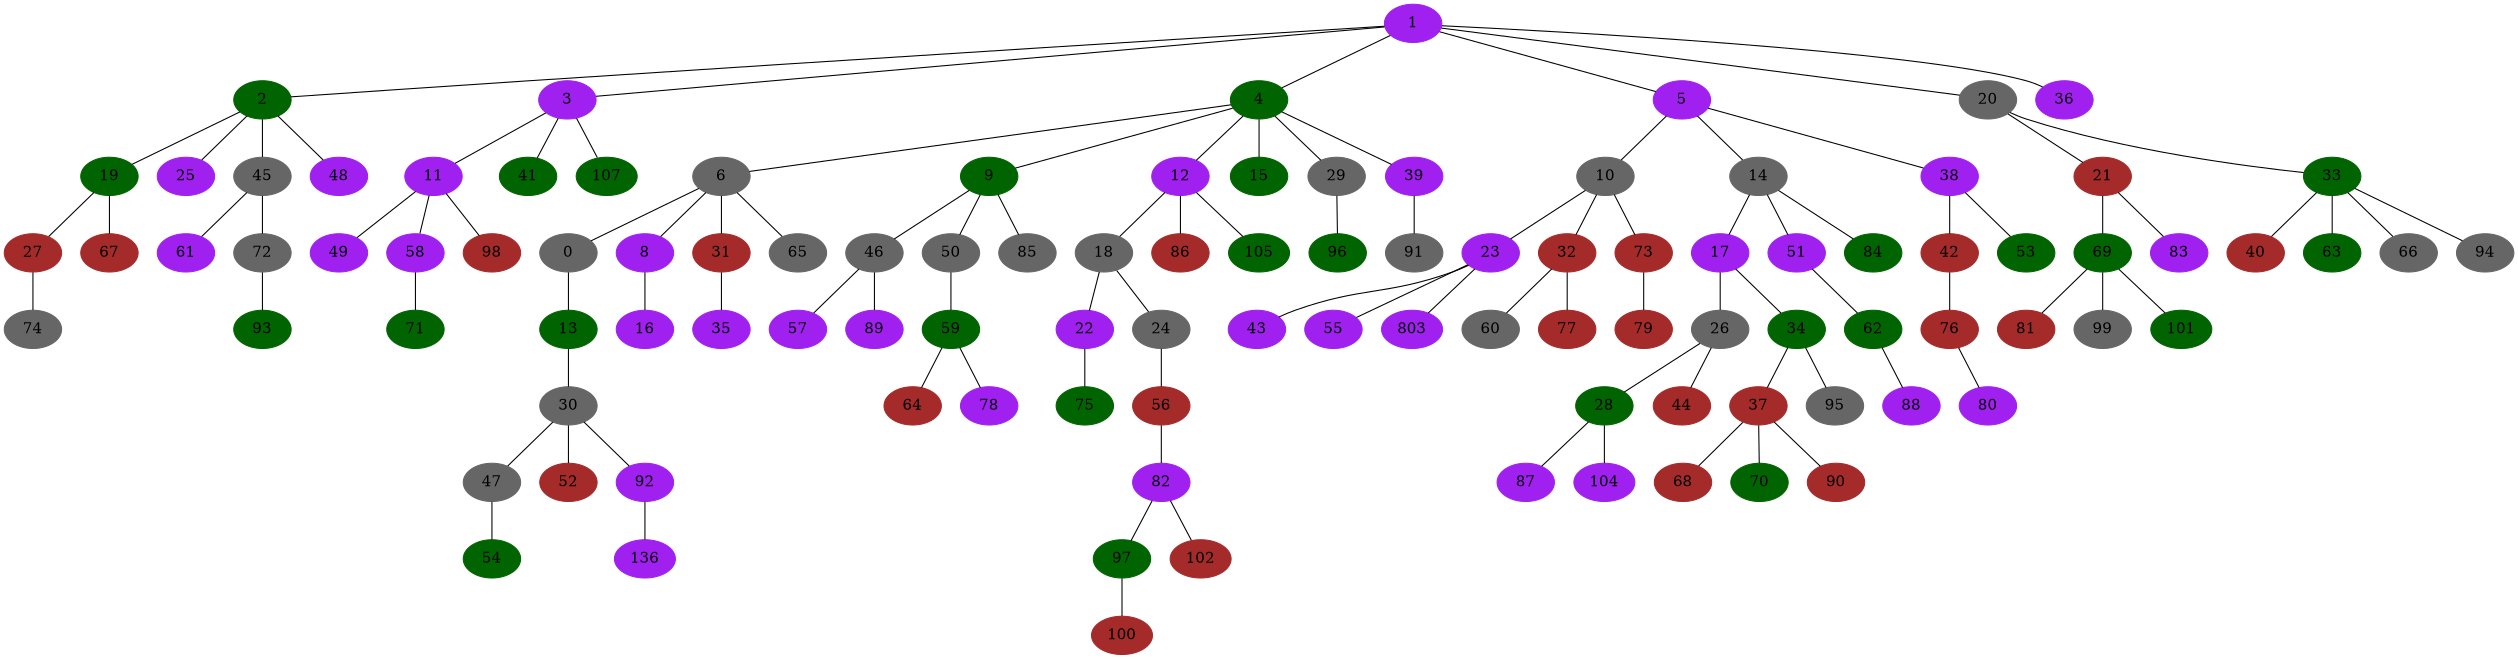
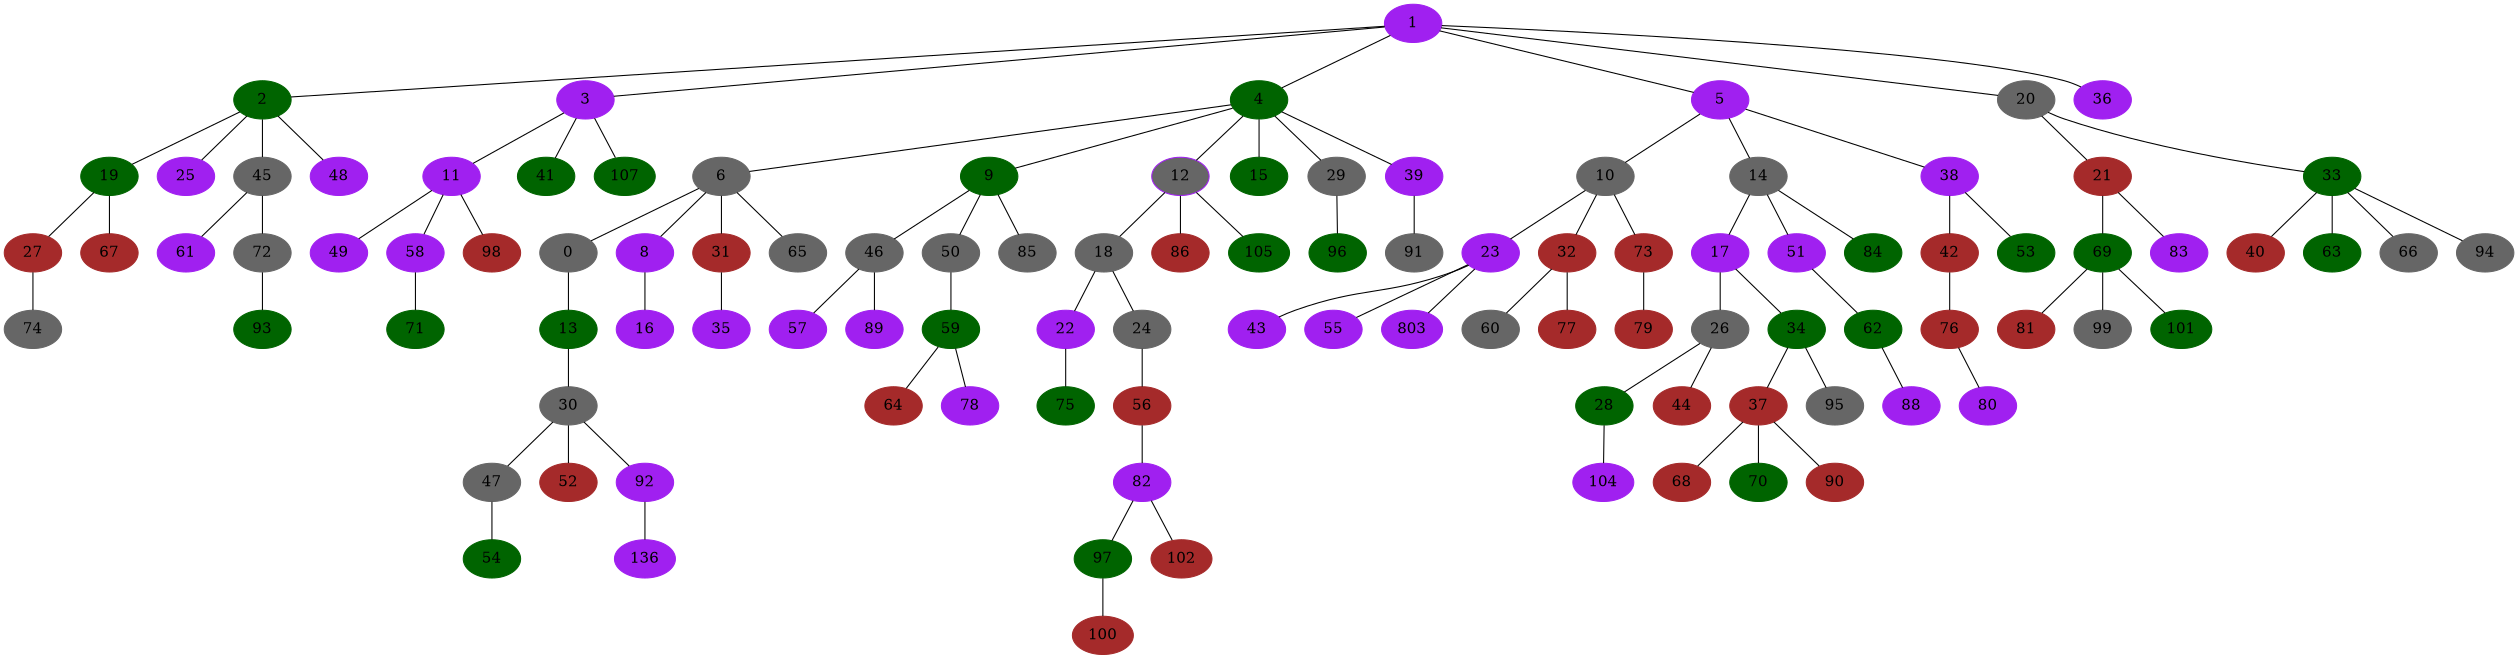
node "12": fillcolor purple -> gray40
node "87": removed
